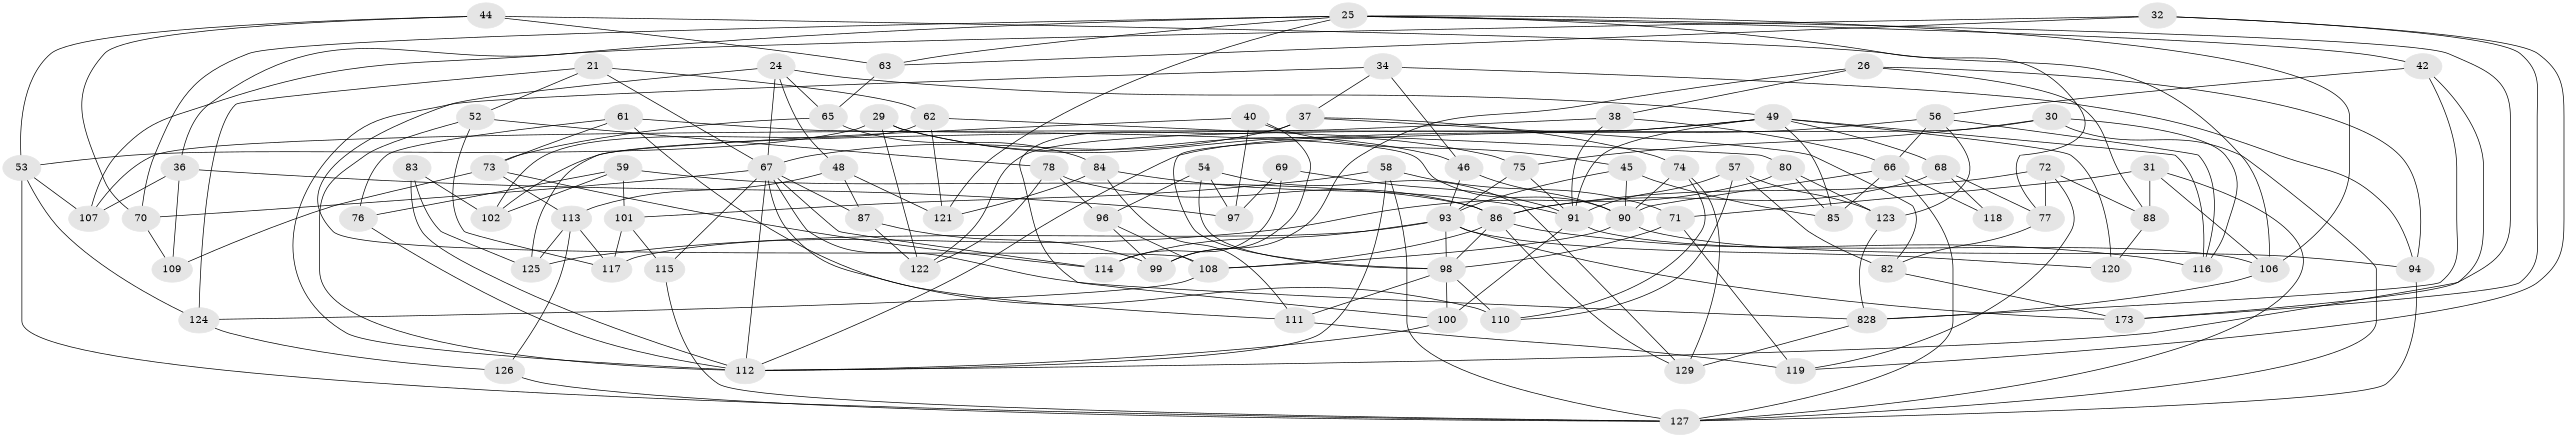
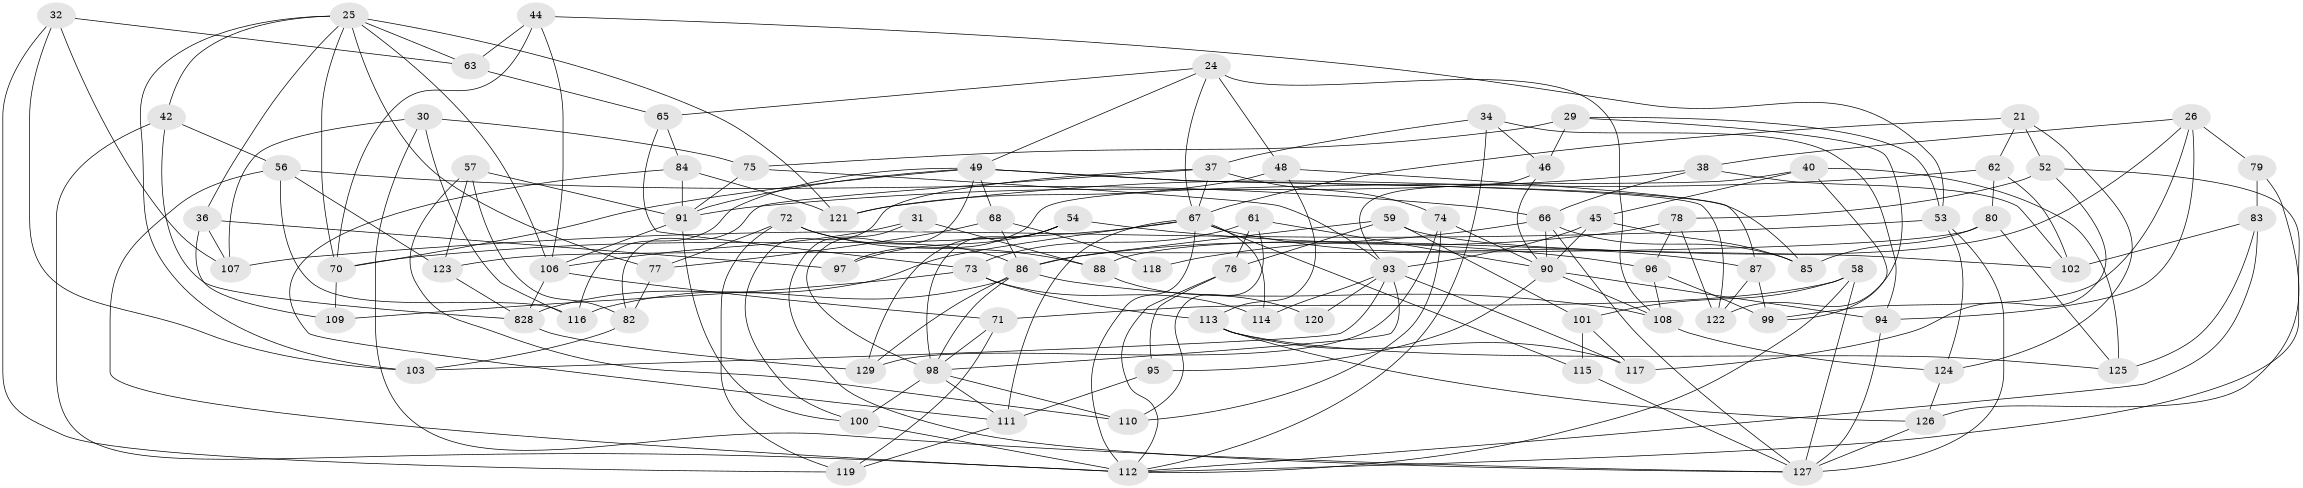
edge "49" -- "120": now "49" -- "70"
node "69": removed
node "79": added
edge "31" -- "71": now "106" -- "71"
node "173": label "173" -> "103"
node "95": added
